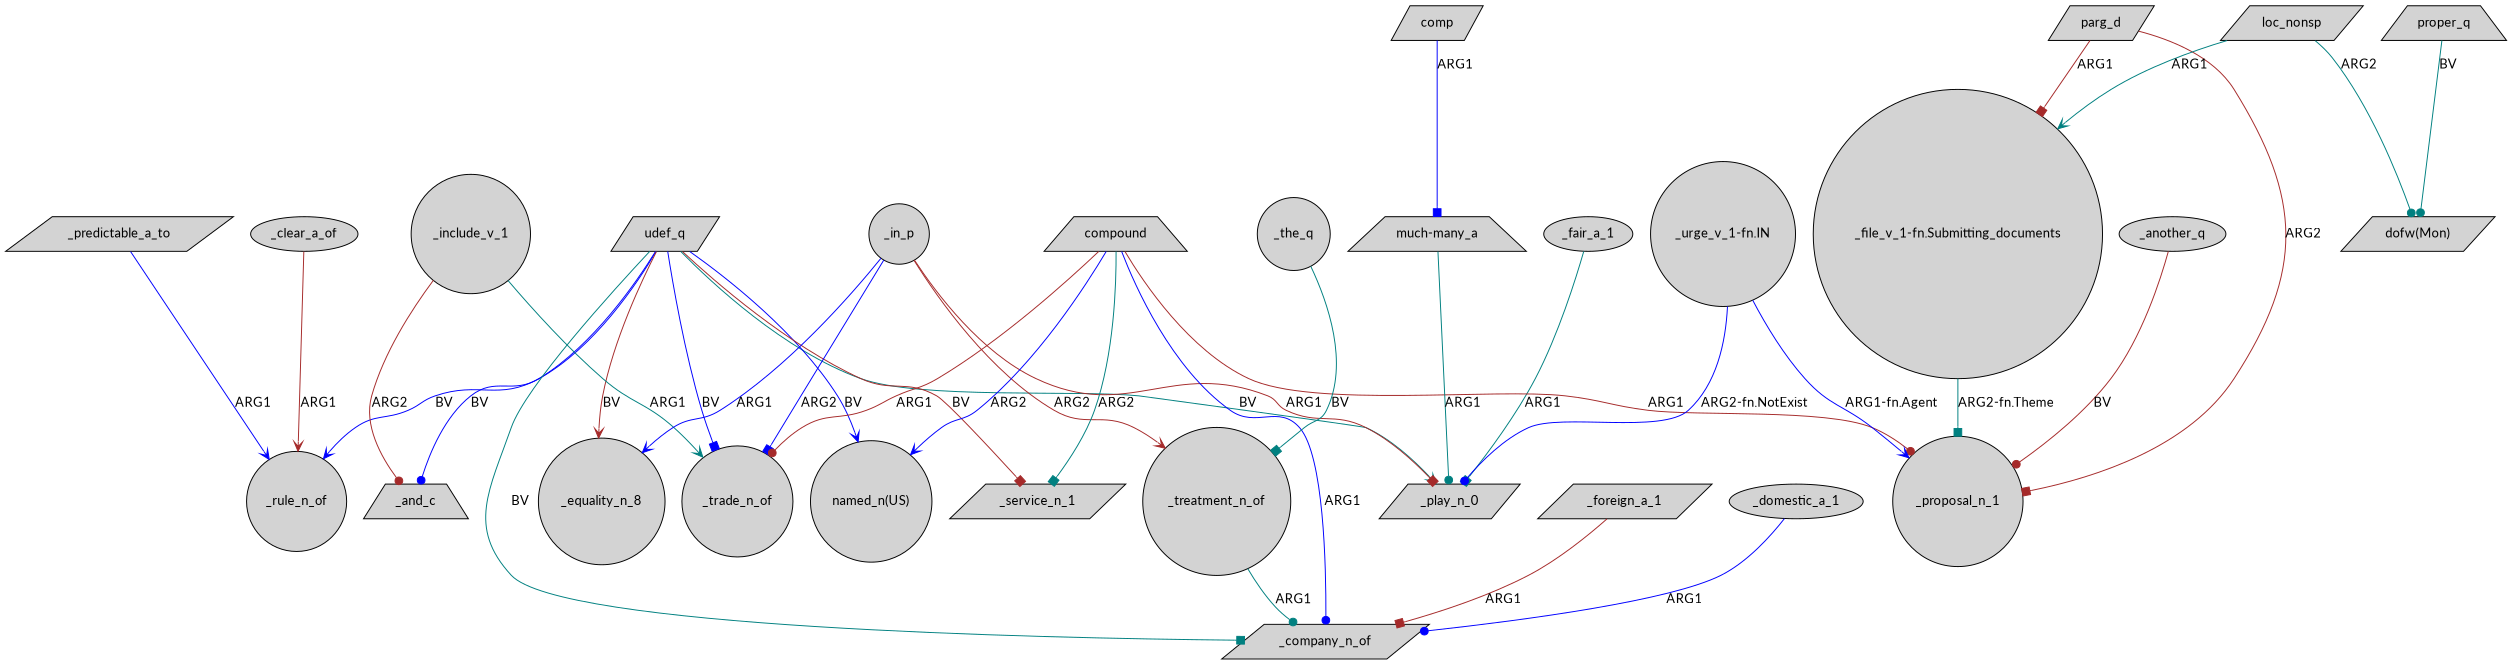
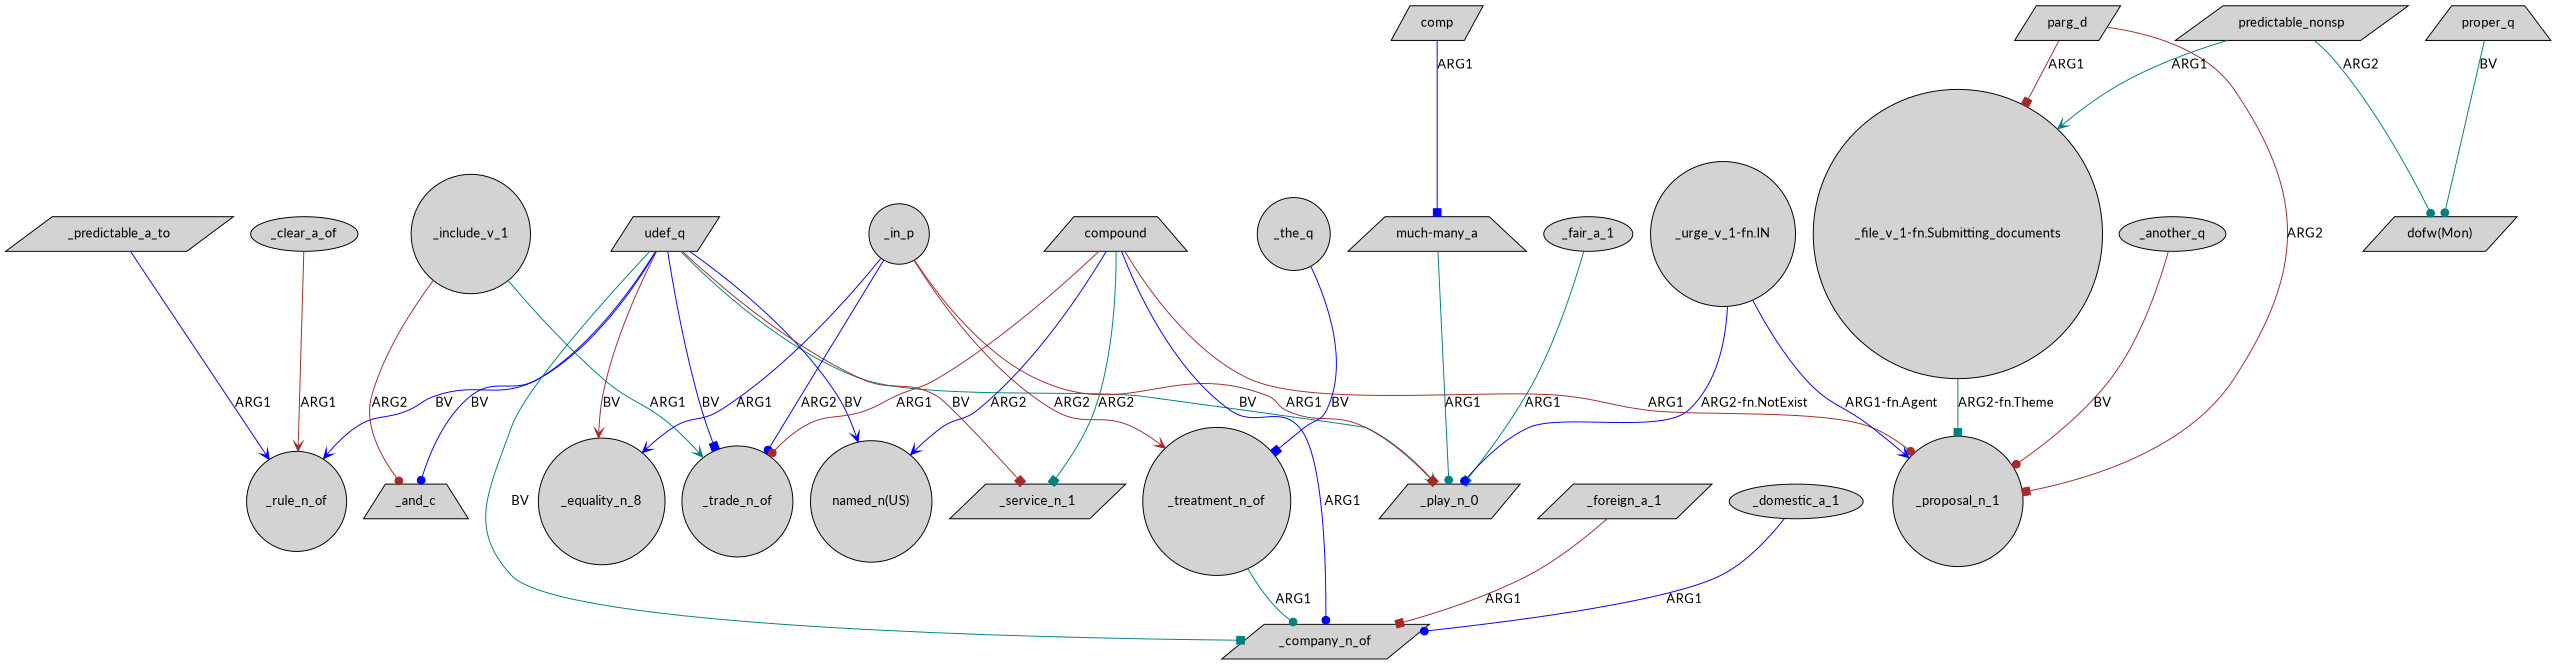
node "loc_nonsp": label "loc_nonsp" -> "predictable_nonsp"
edge "_in_p" -> "_trade_n_of": arrowhead box -> dot
edge "_the_q" -> "_treatment_n_of": color teal -> blue
